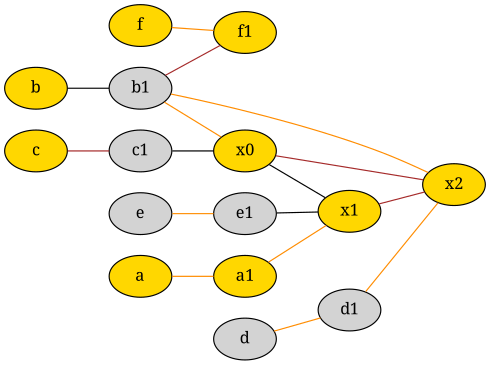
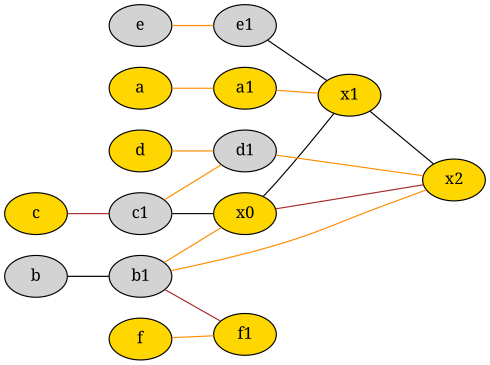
node "b": fillcolor gold -> lightgrey
edge "d1" -- "c1": added
edge "x2" -- "x1": color brown -> black
node "d": fillcolor lightgrey -> gold
